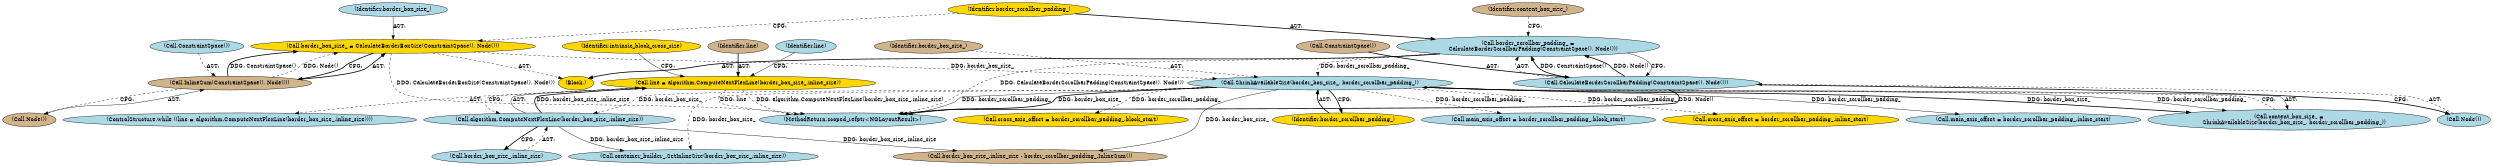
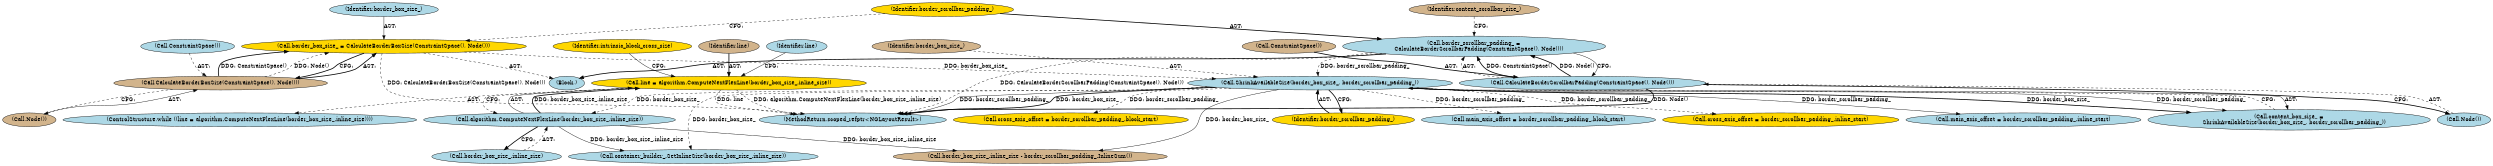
node "(Identifier,content_box_size_)": label "(Identifier,content_box_size_)" -> "(Identifier,content_scrollbar_size_)"
node "(Call,InlineSum(ConstraintSpace(), Node()))": label "(Call,InlineSum(ConstraintSpace(), Node()))" -> "(Call,CalculateBorderBoxSize(ConstraintSpace(), Node()))"
node "(Block,)": fillcolor gold -> lightblue
